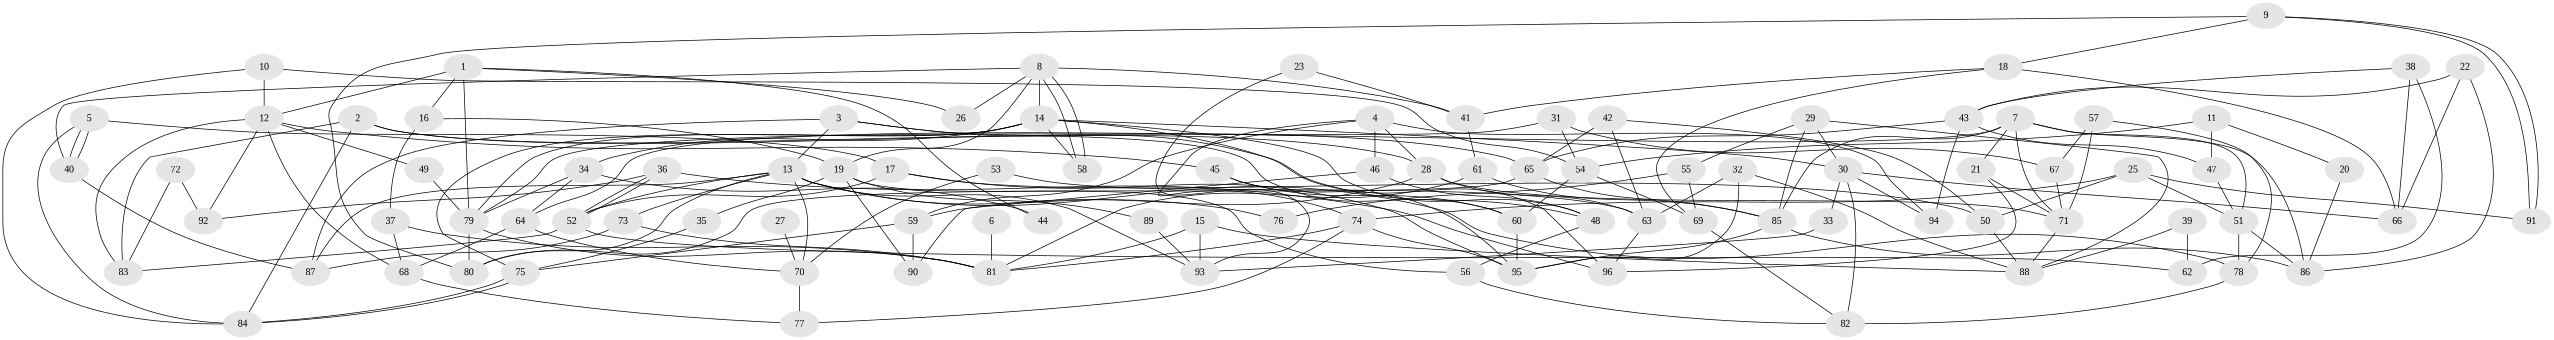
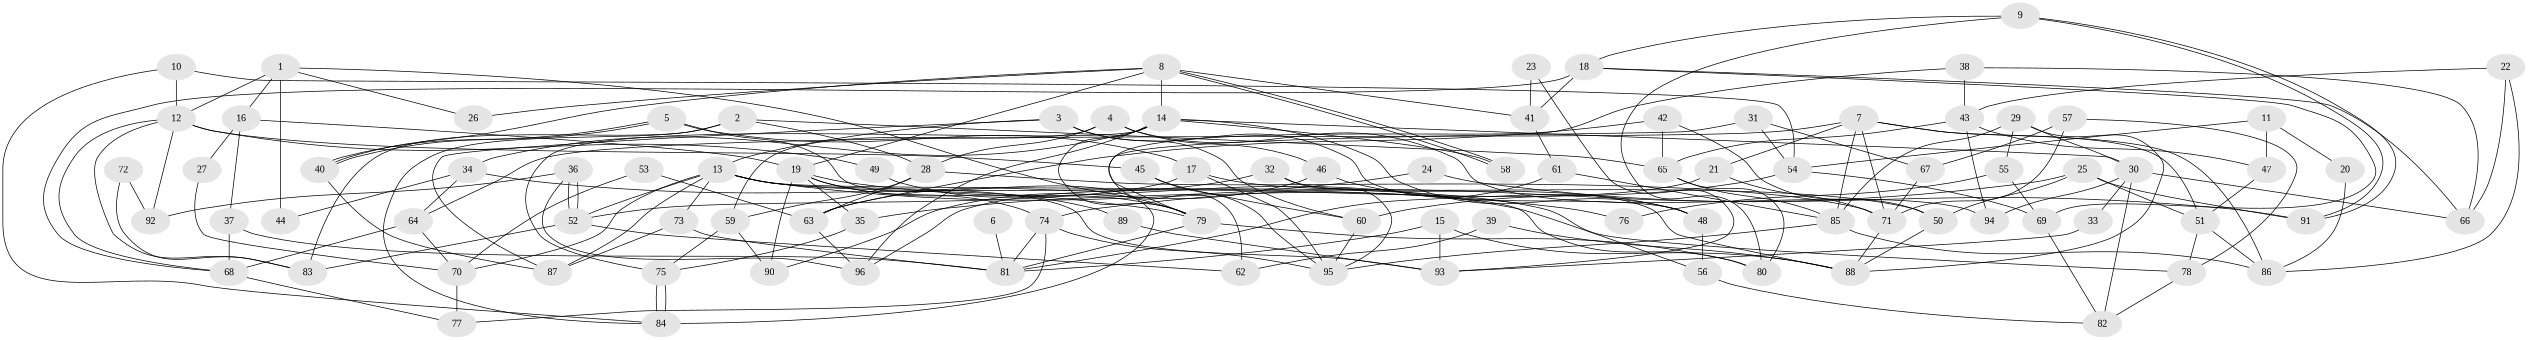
edge "18" -- "68": added
edge "16" -- "27": added
node "24": added
edge "4" -- "74": now "19" -- "74"
